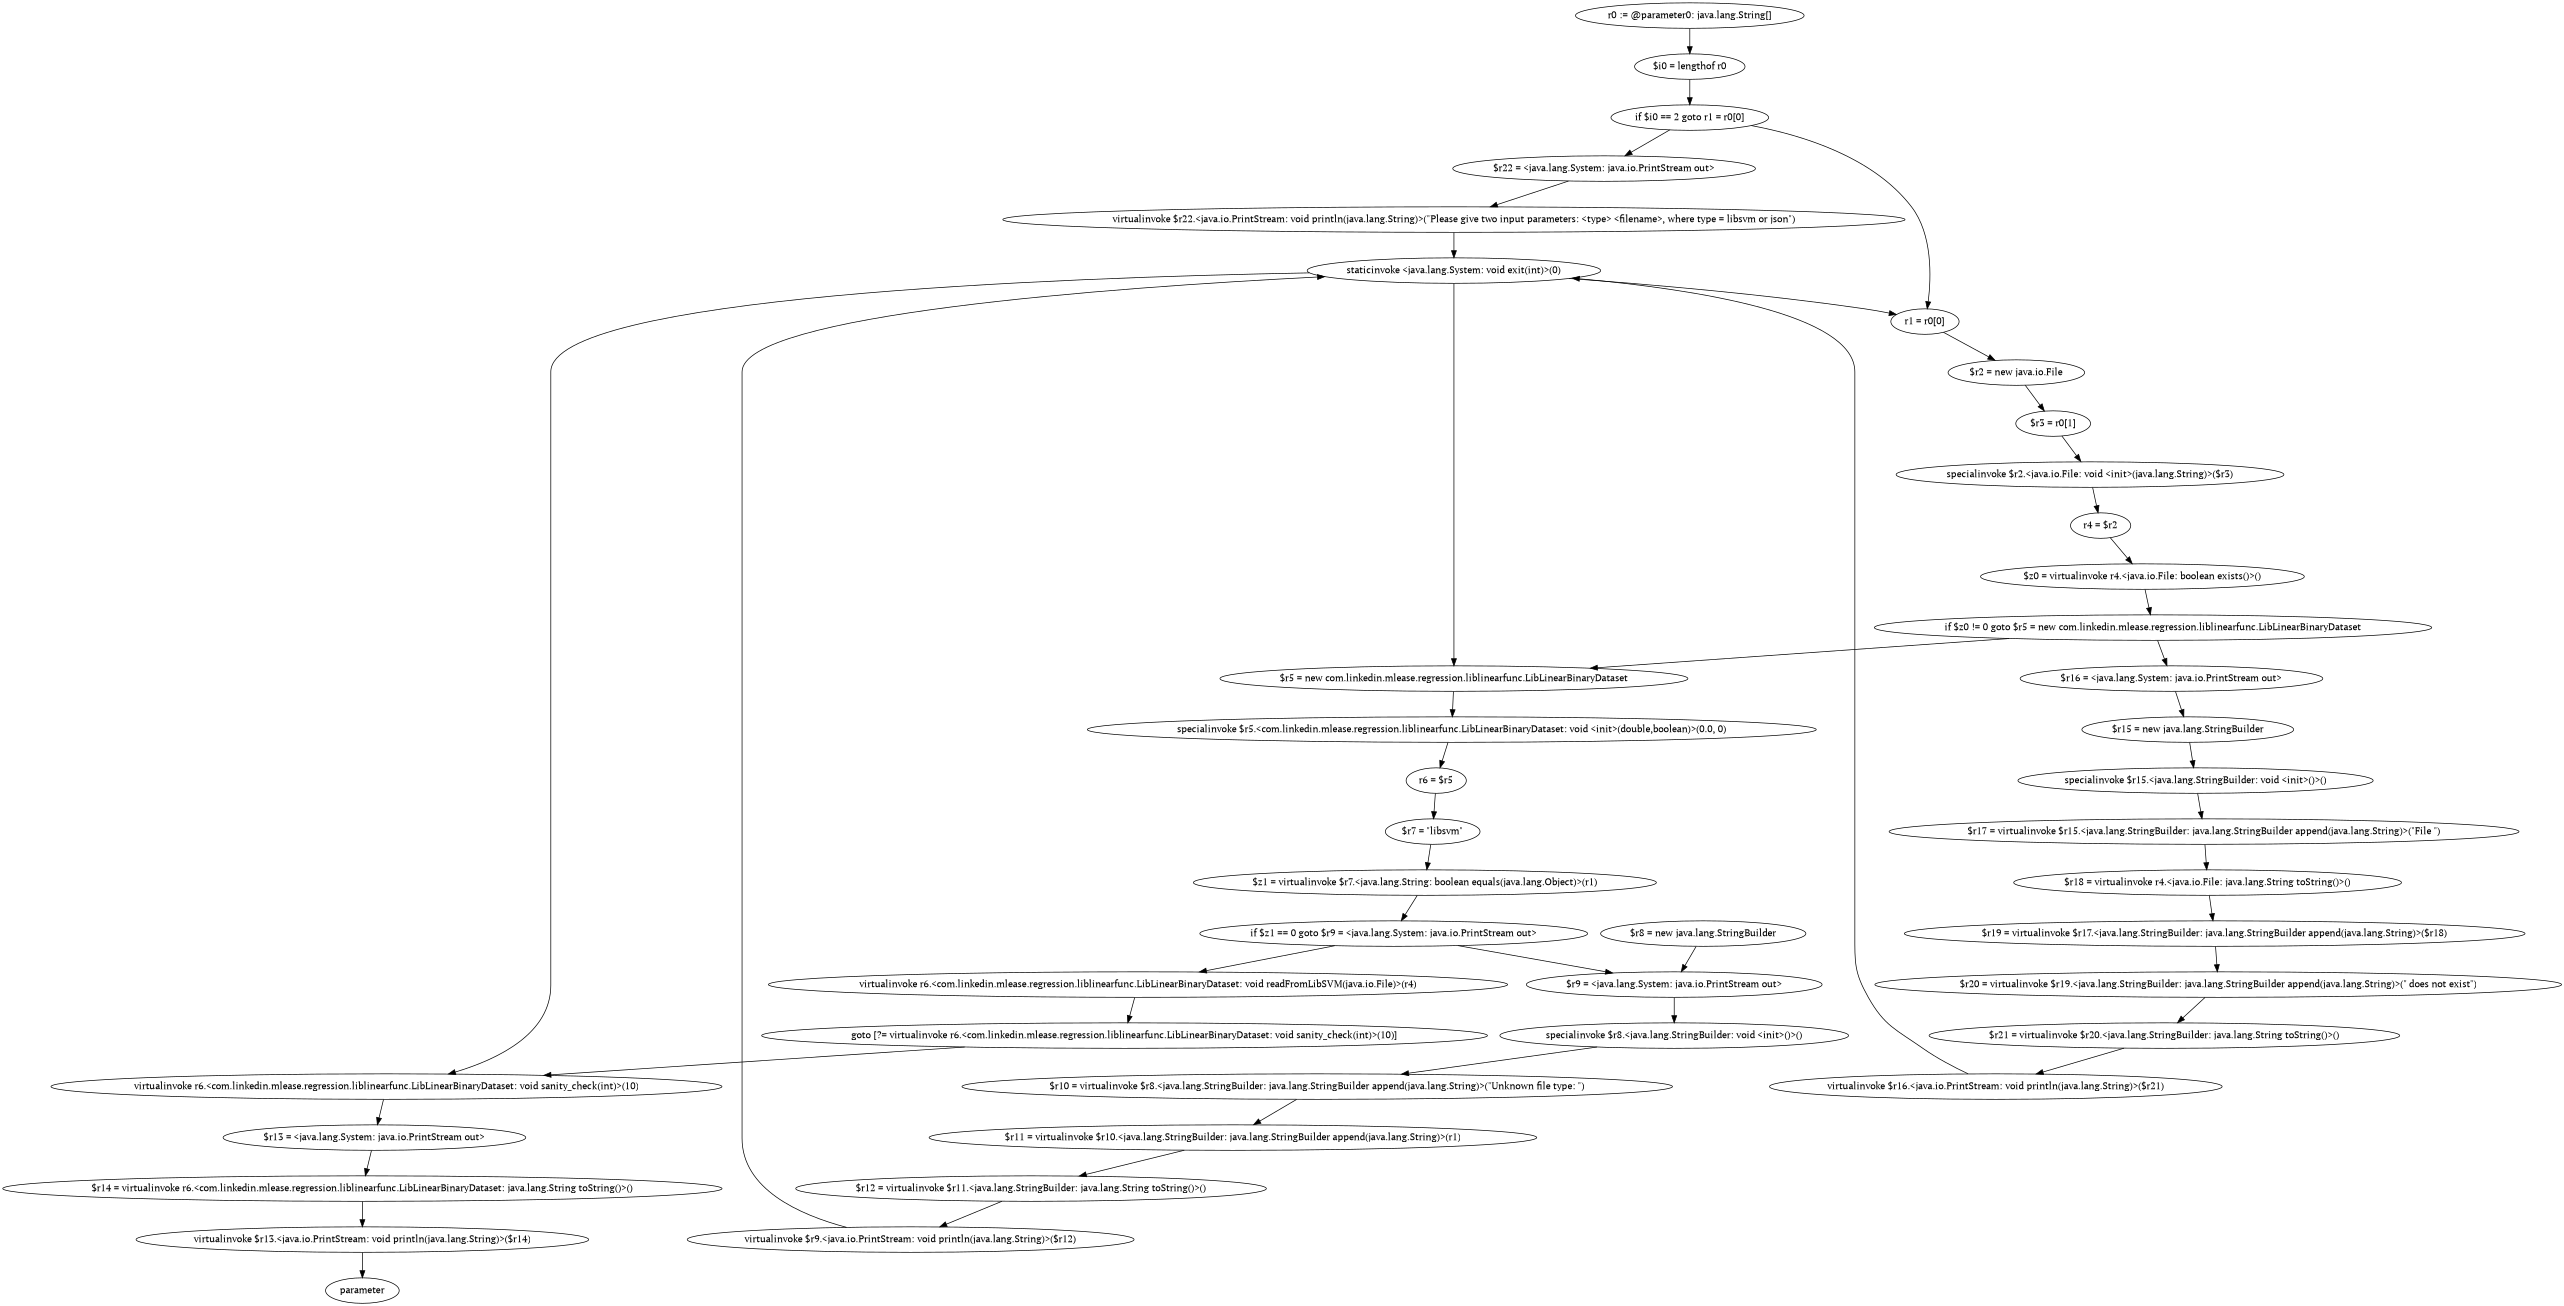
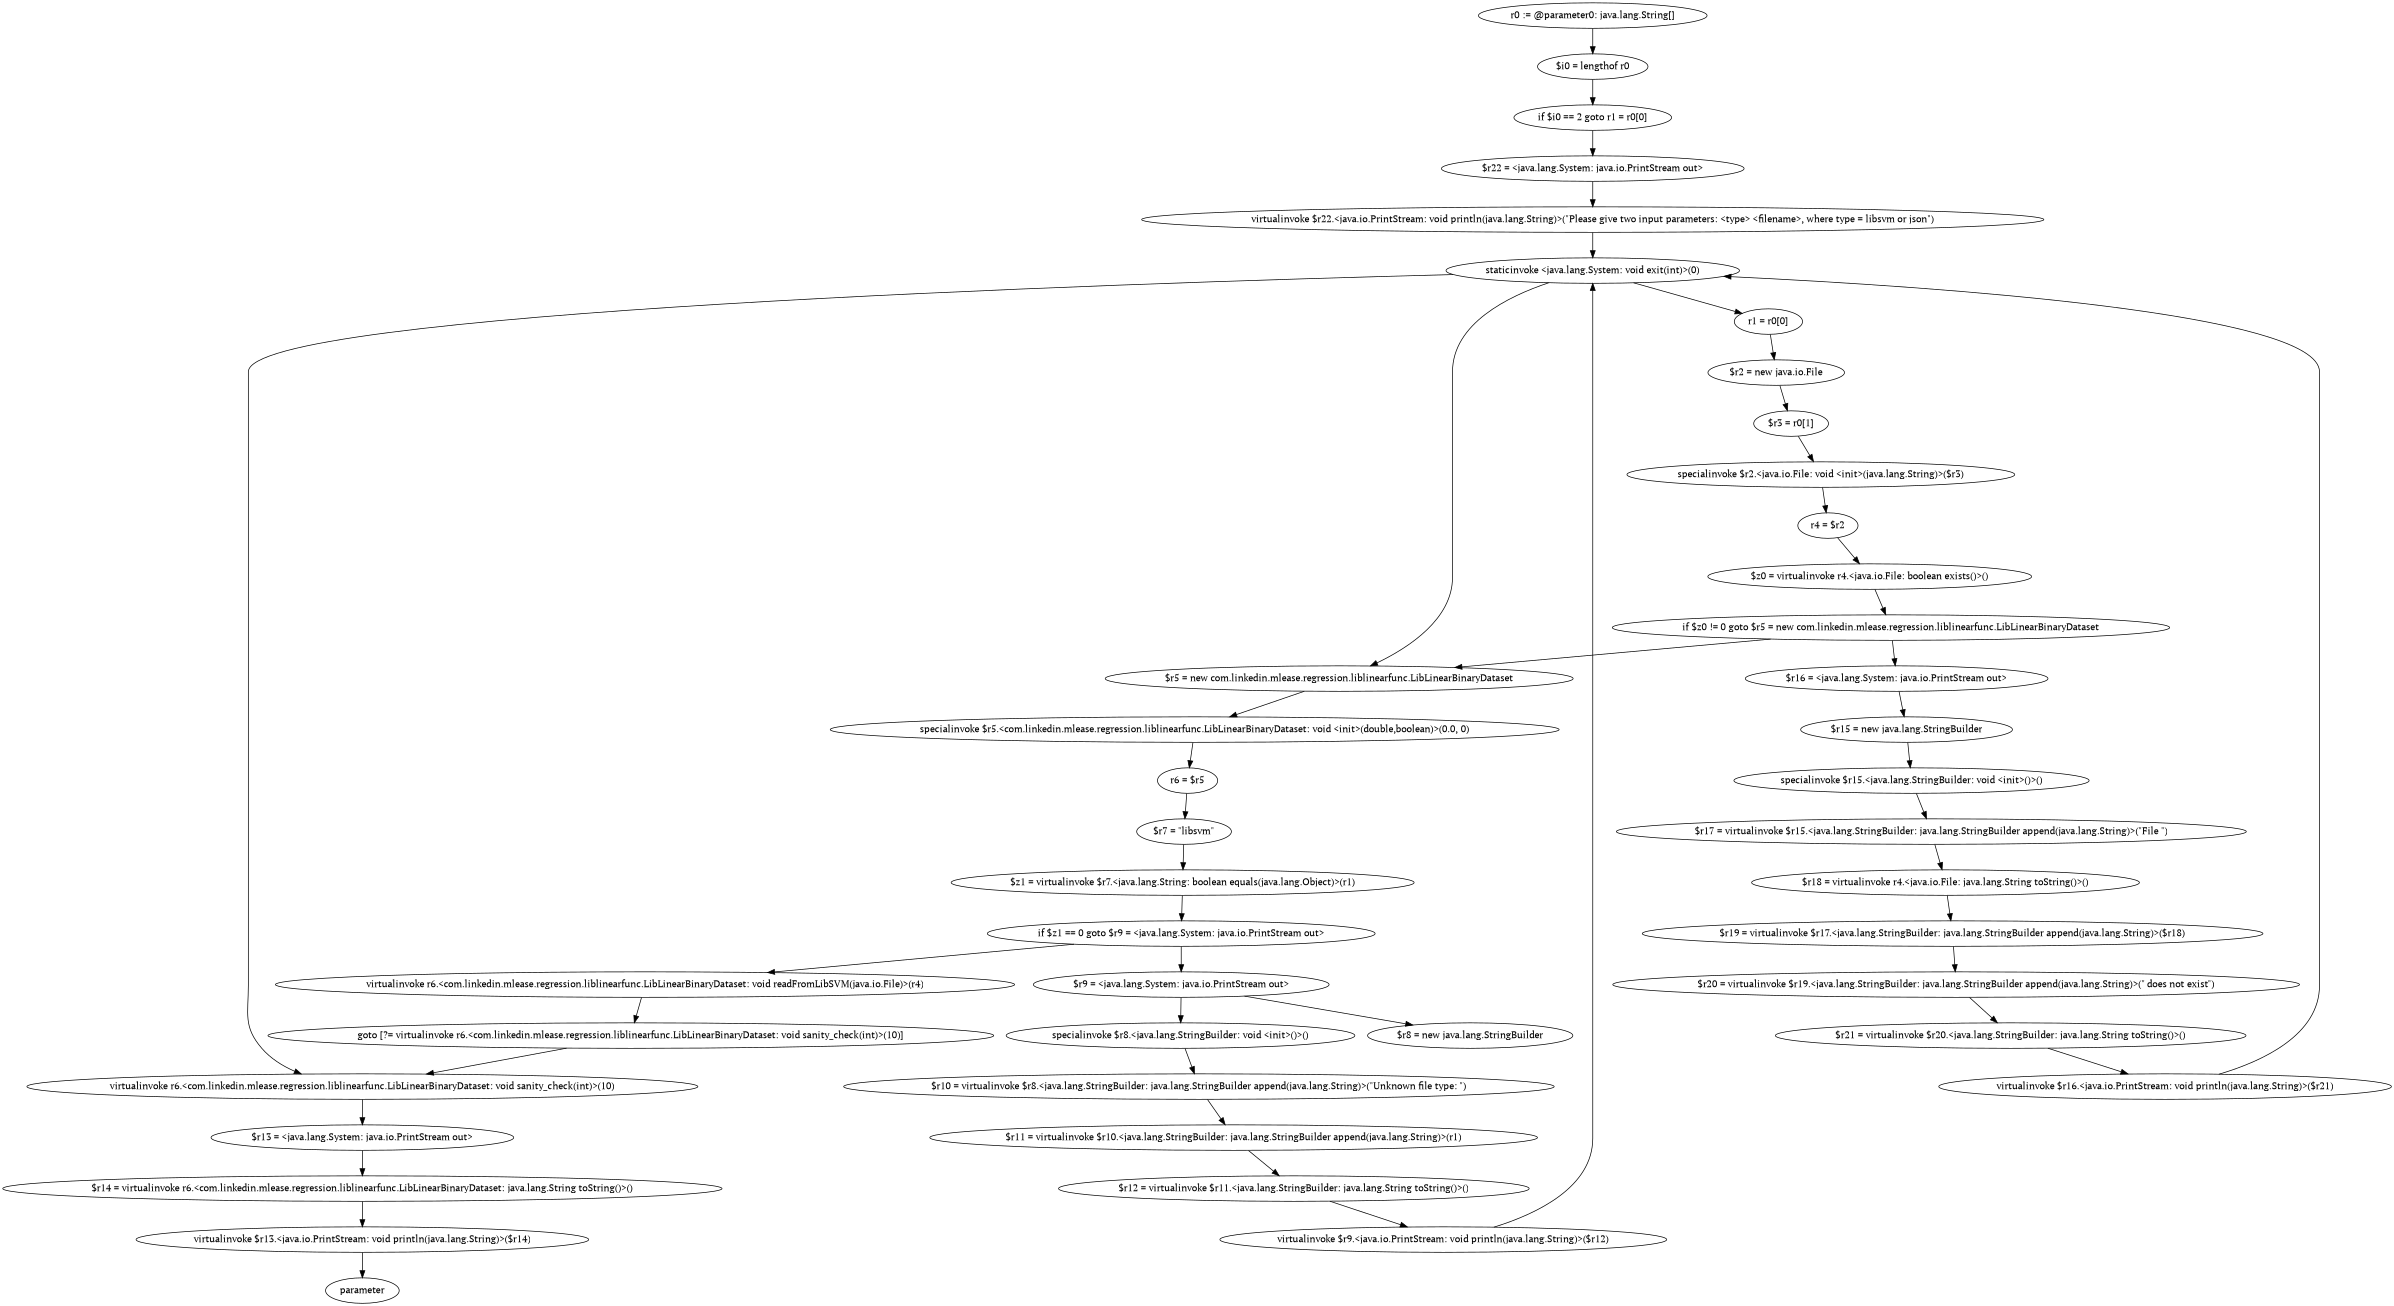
edge "if $i0 == 2 goto r1 = r0[0]" -> "r1 = r0[0]": removed
edge "$r8 = new java.lang.StringBuilder" -> "$r9 = <java.lang.System: java.io.PrintStream out>": reversed
